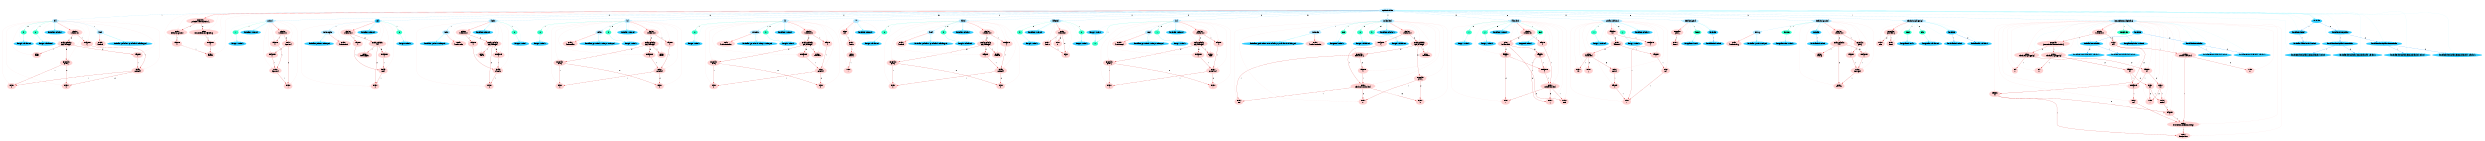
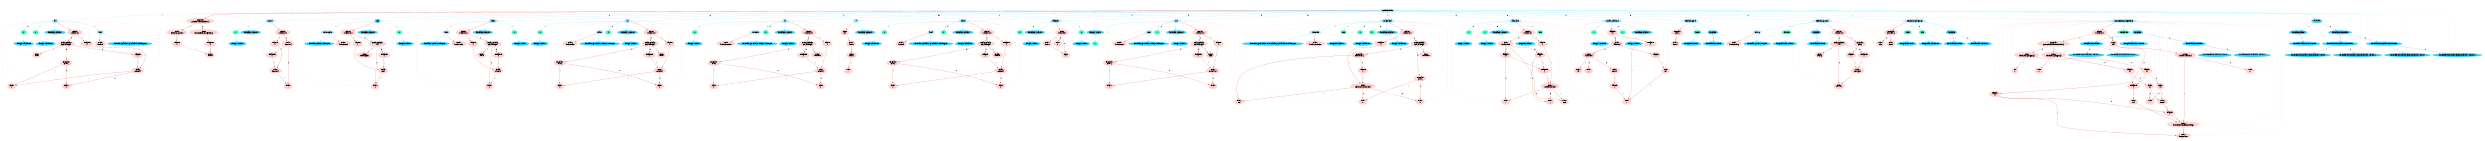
node "Text +": label "Text +" -> "Number +"
